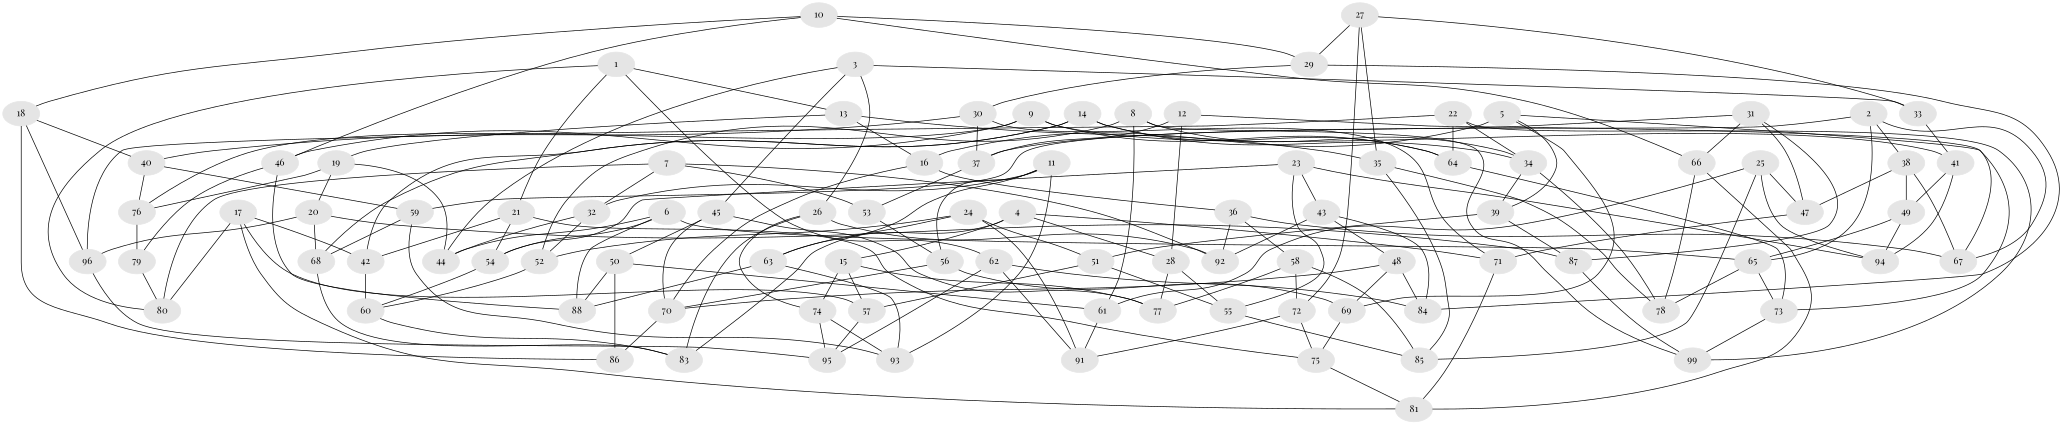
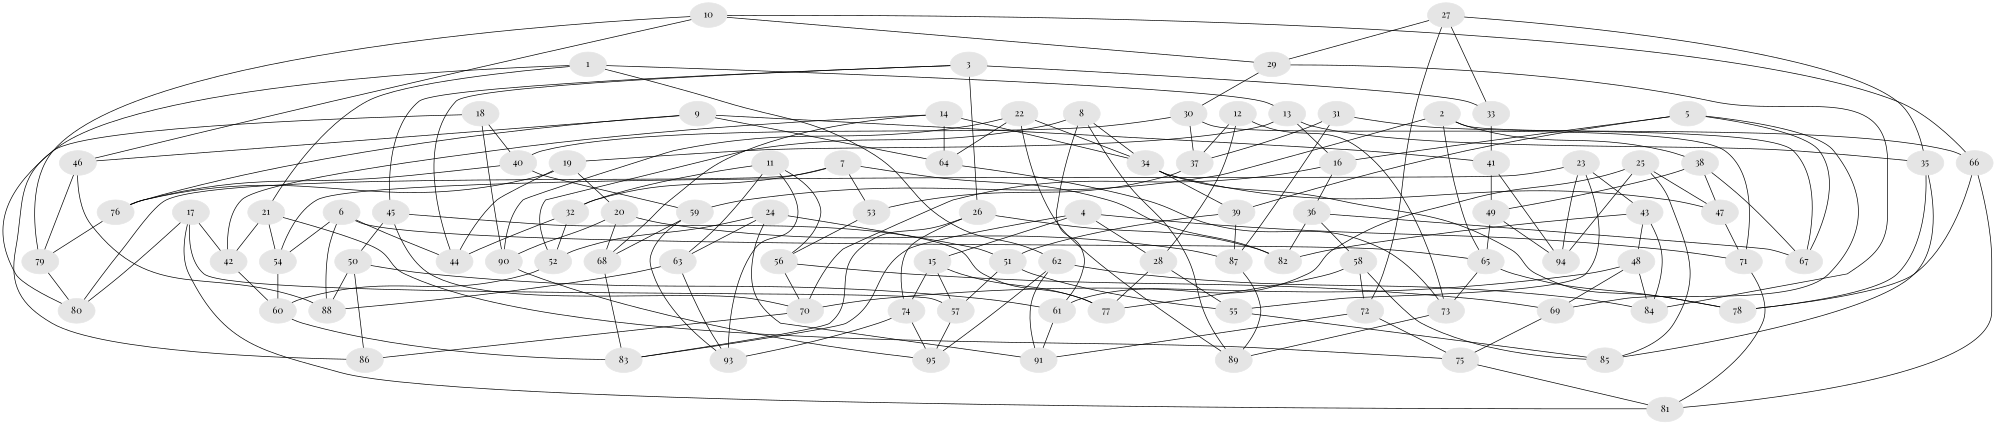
edge "10" -- "18": now "10" -- "79"
edge "31" -- "47": now "34" -- "47"
node "96": label "96" -> "90"
node "92": label "92" -> "82"
node "99": label "99" -> "89"
